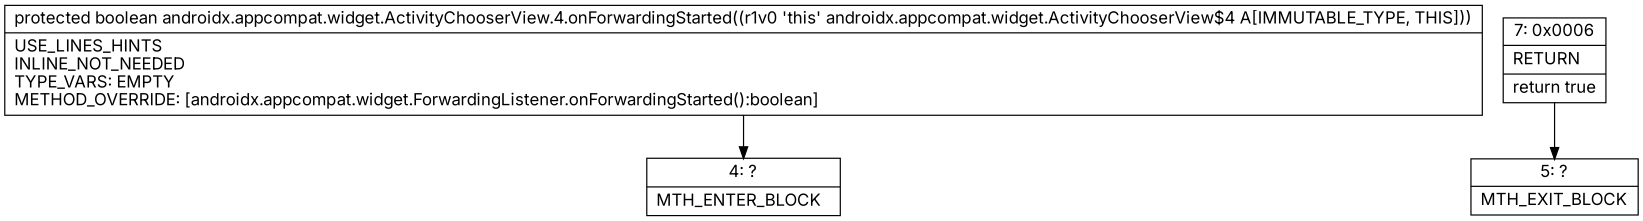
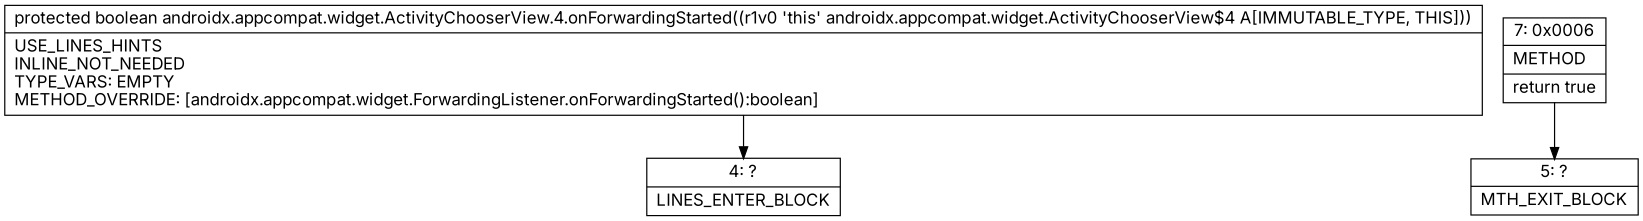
node "7: 0x0006": text "RETURN" -> "METHOD"
node "4: ?": text "MTH_ENTER_BLOCK" -> "LINES_ENTER_BLOCK"
